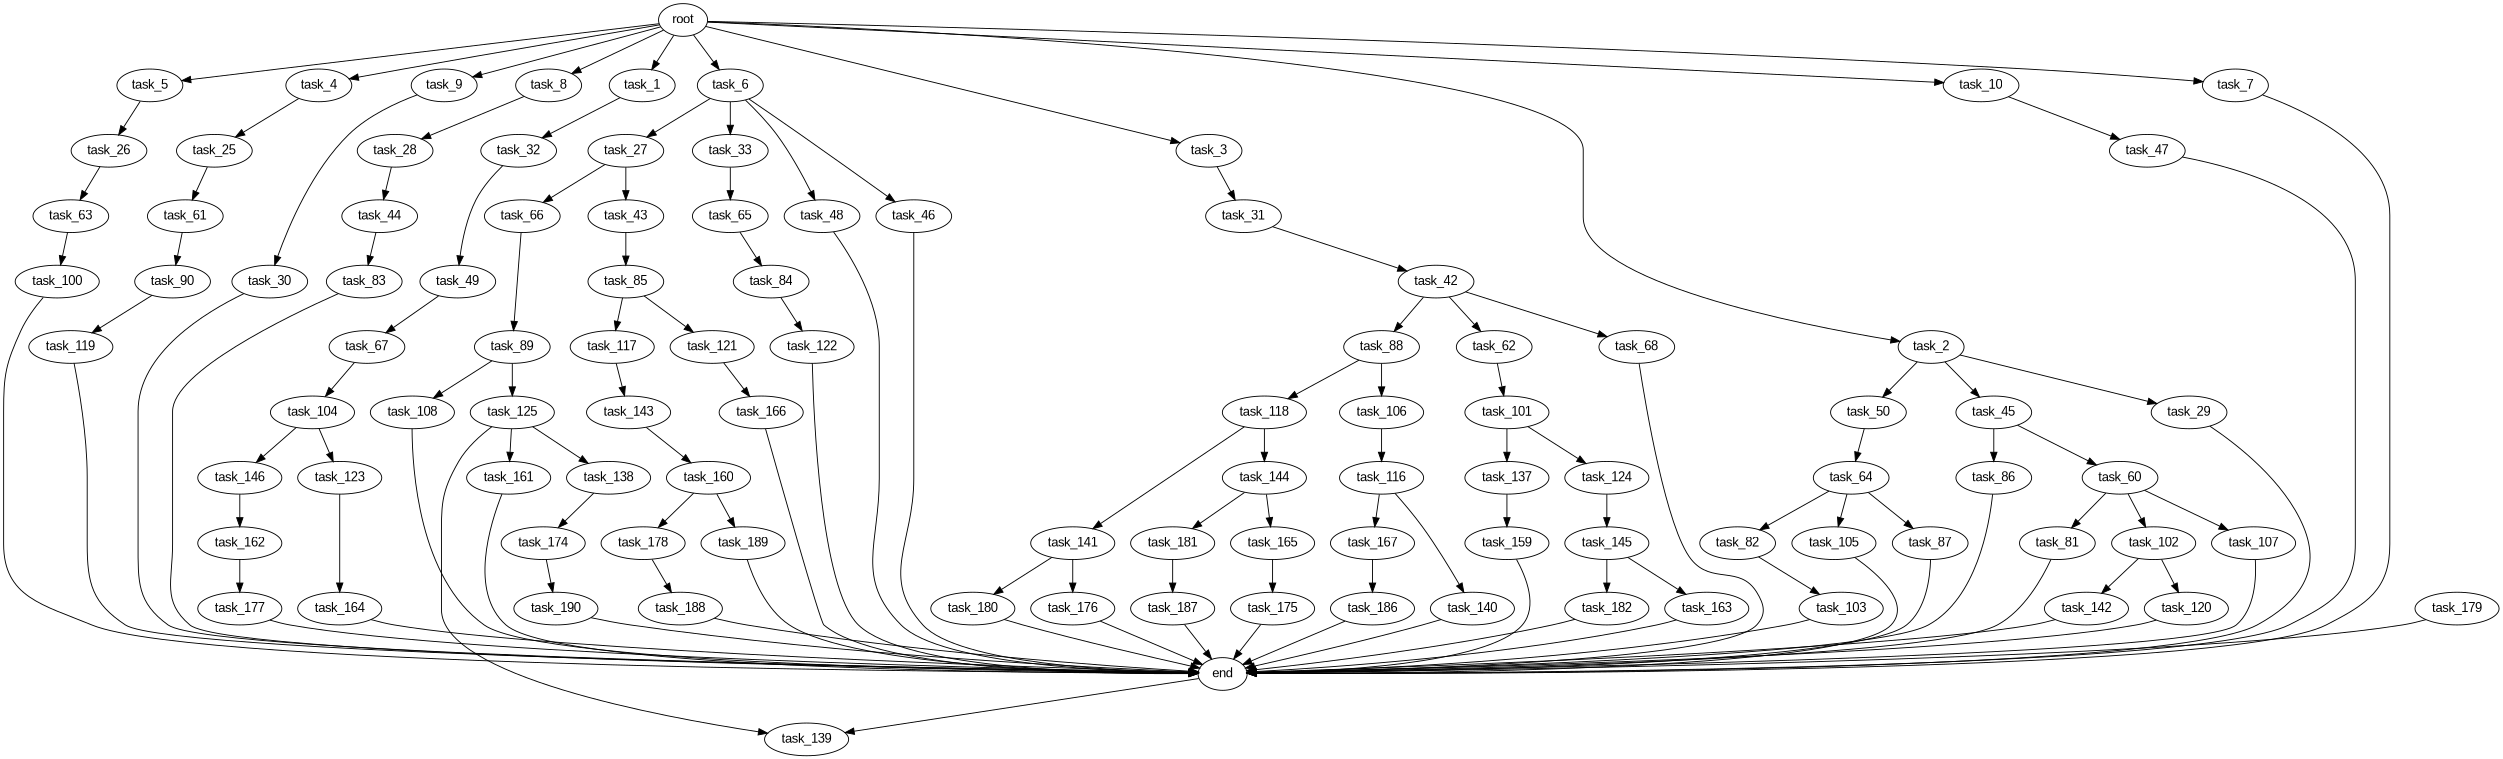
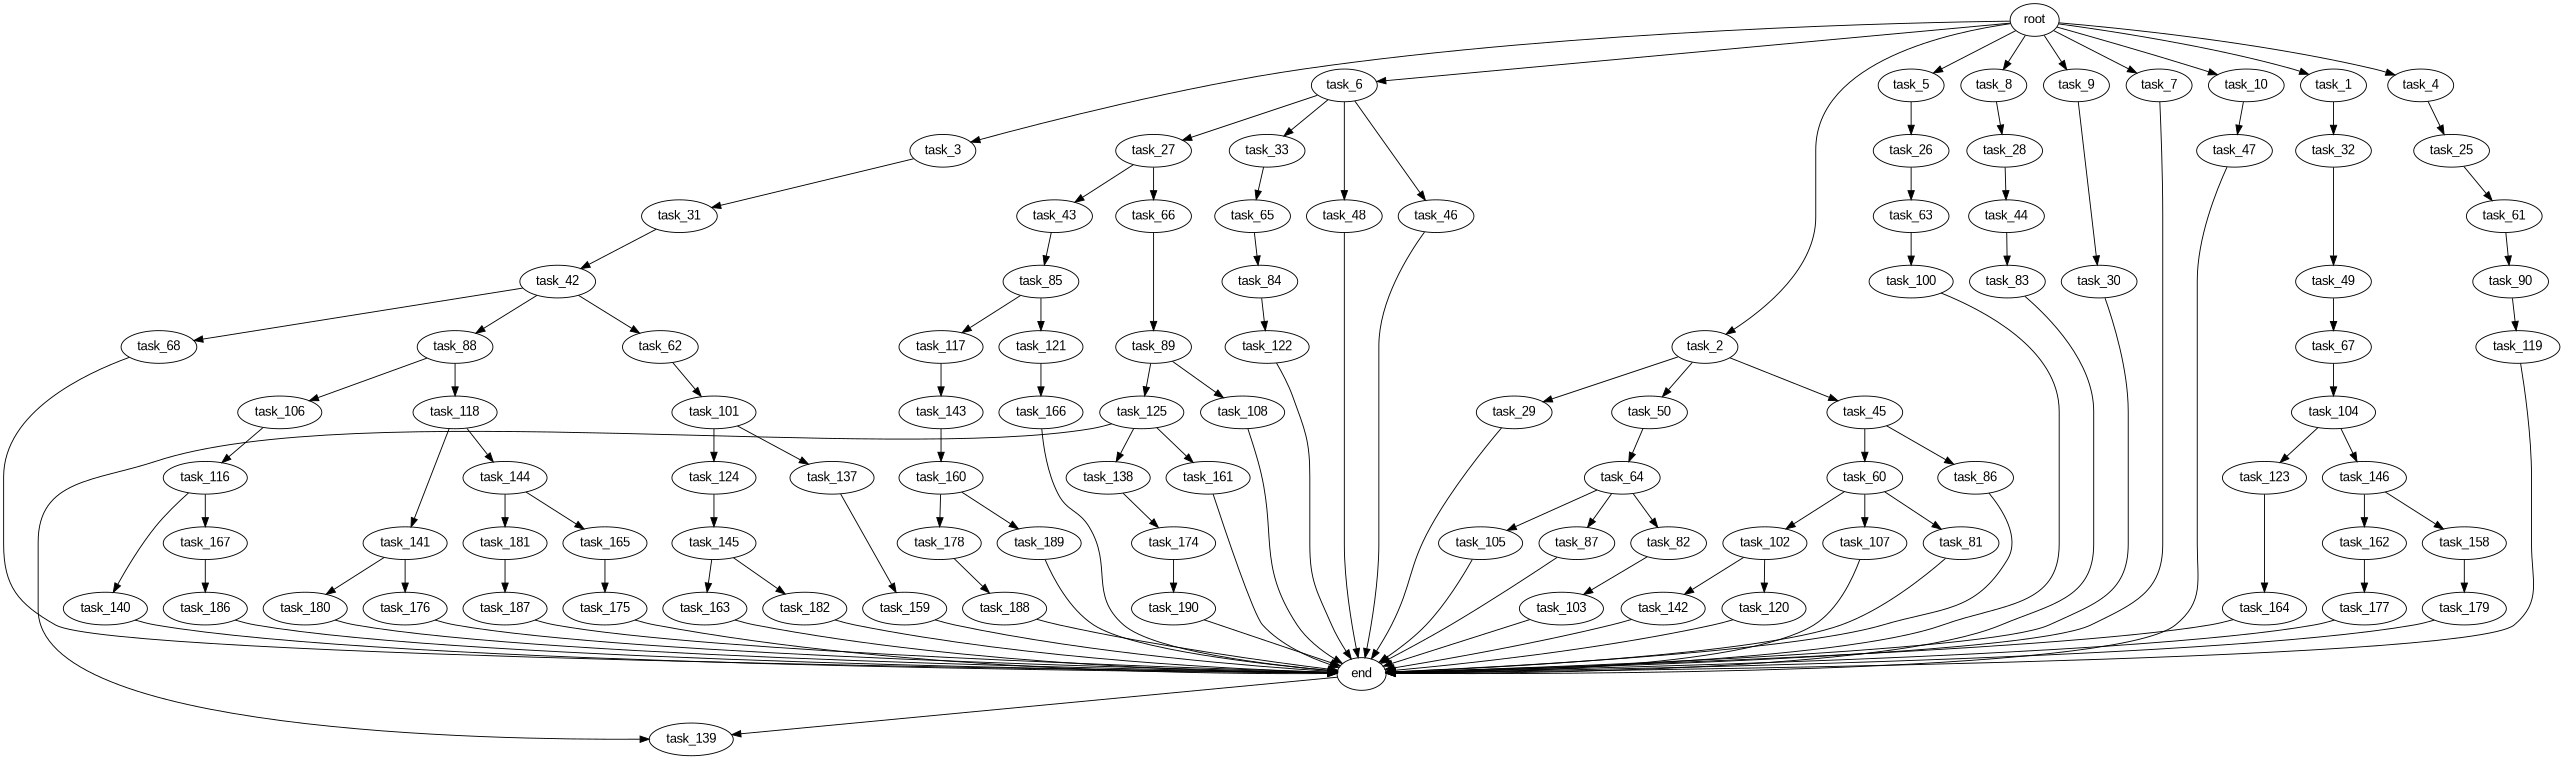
node "task_158": added
